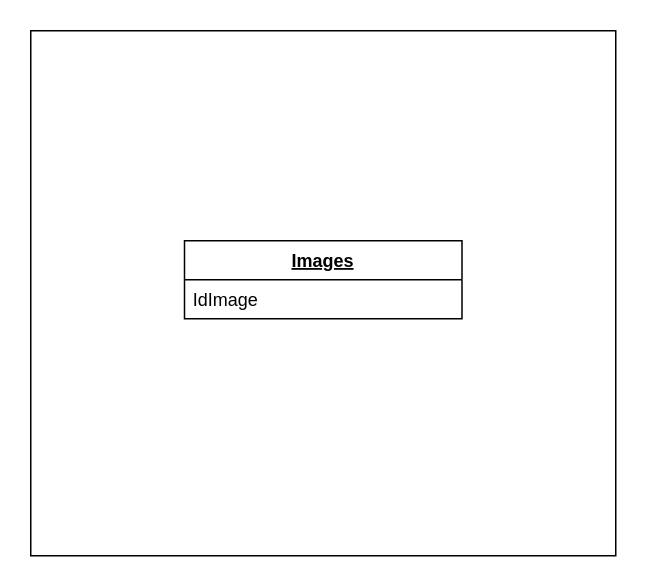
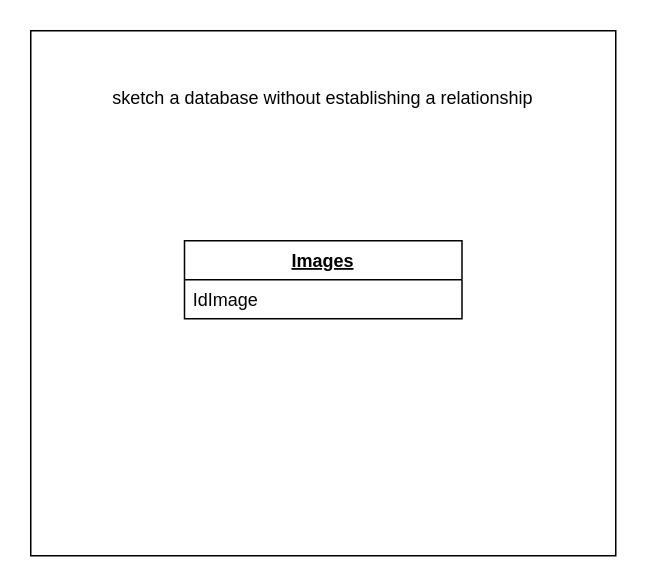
node "sketch a database without establishing a relationship": added
